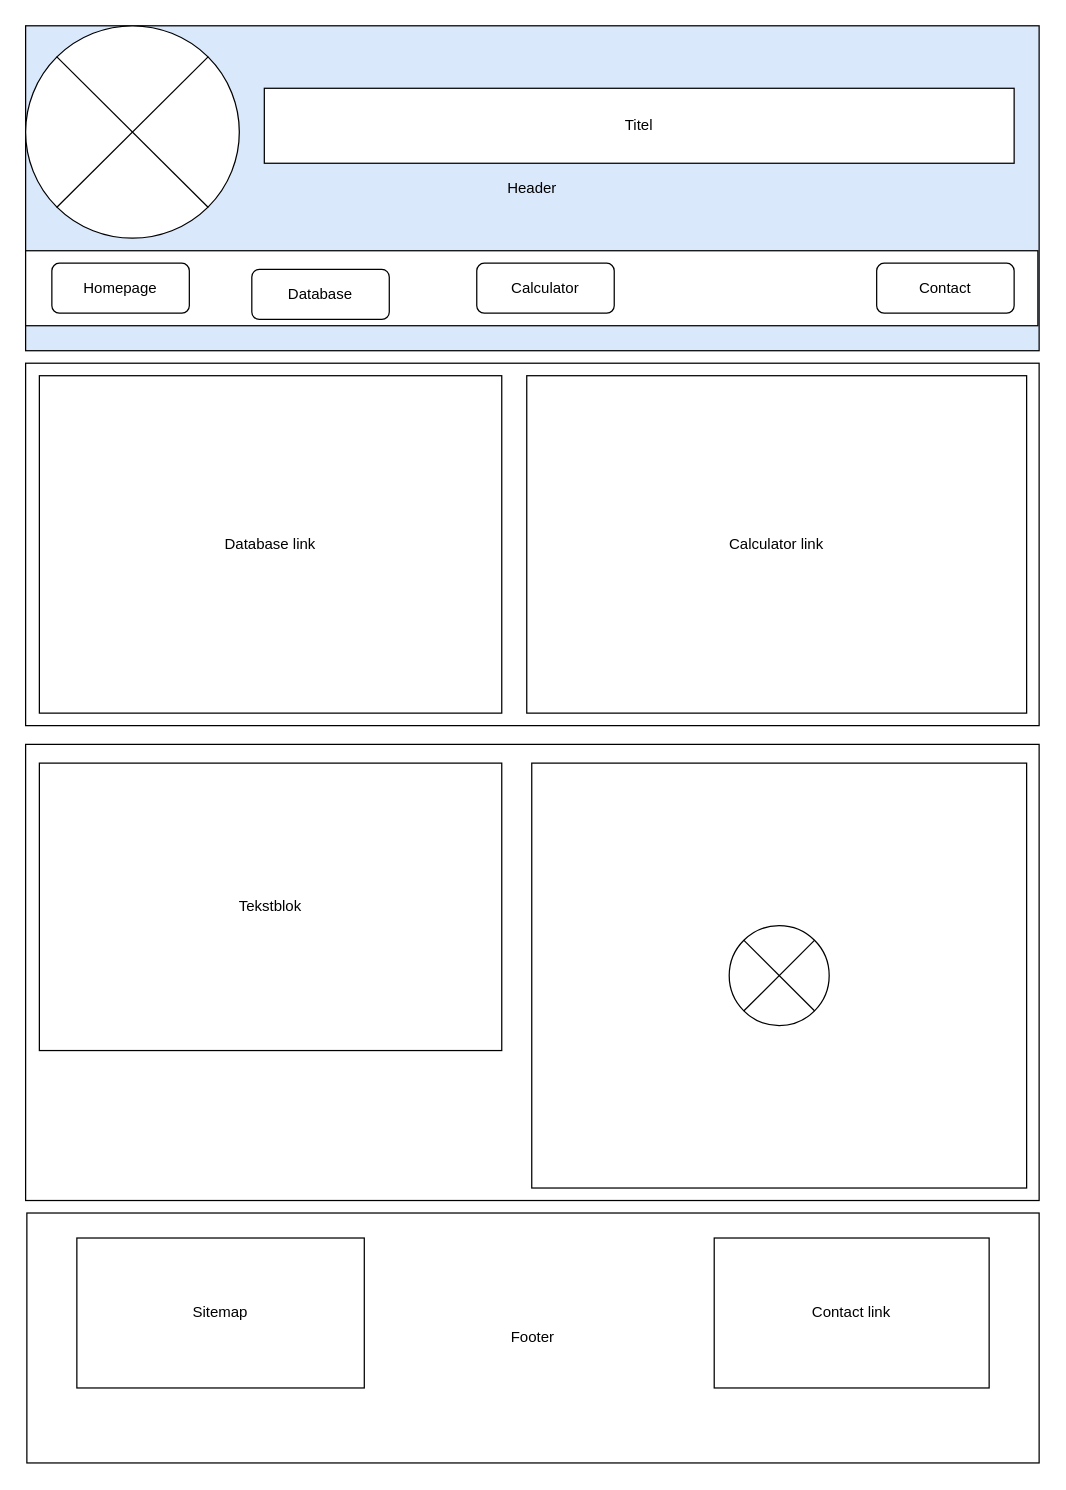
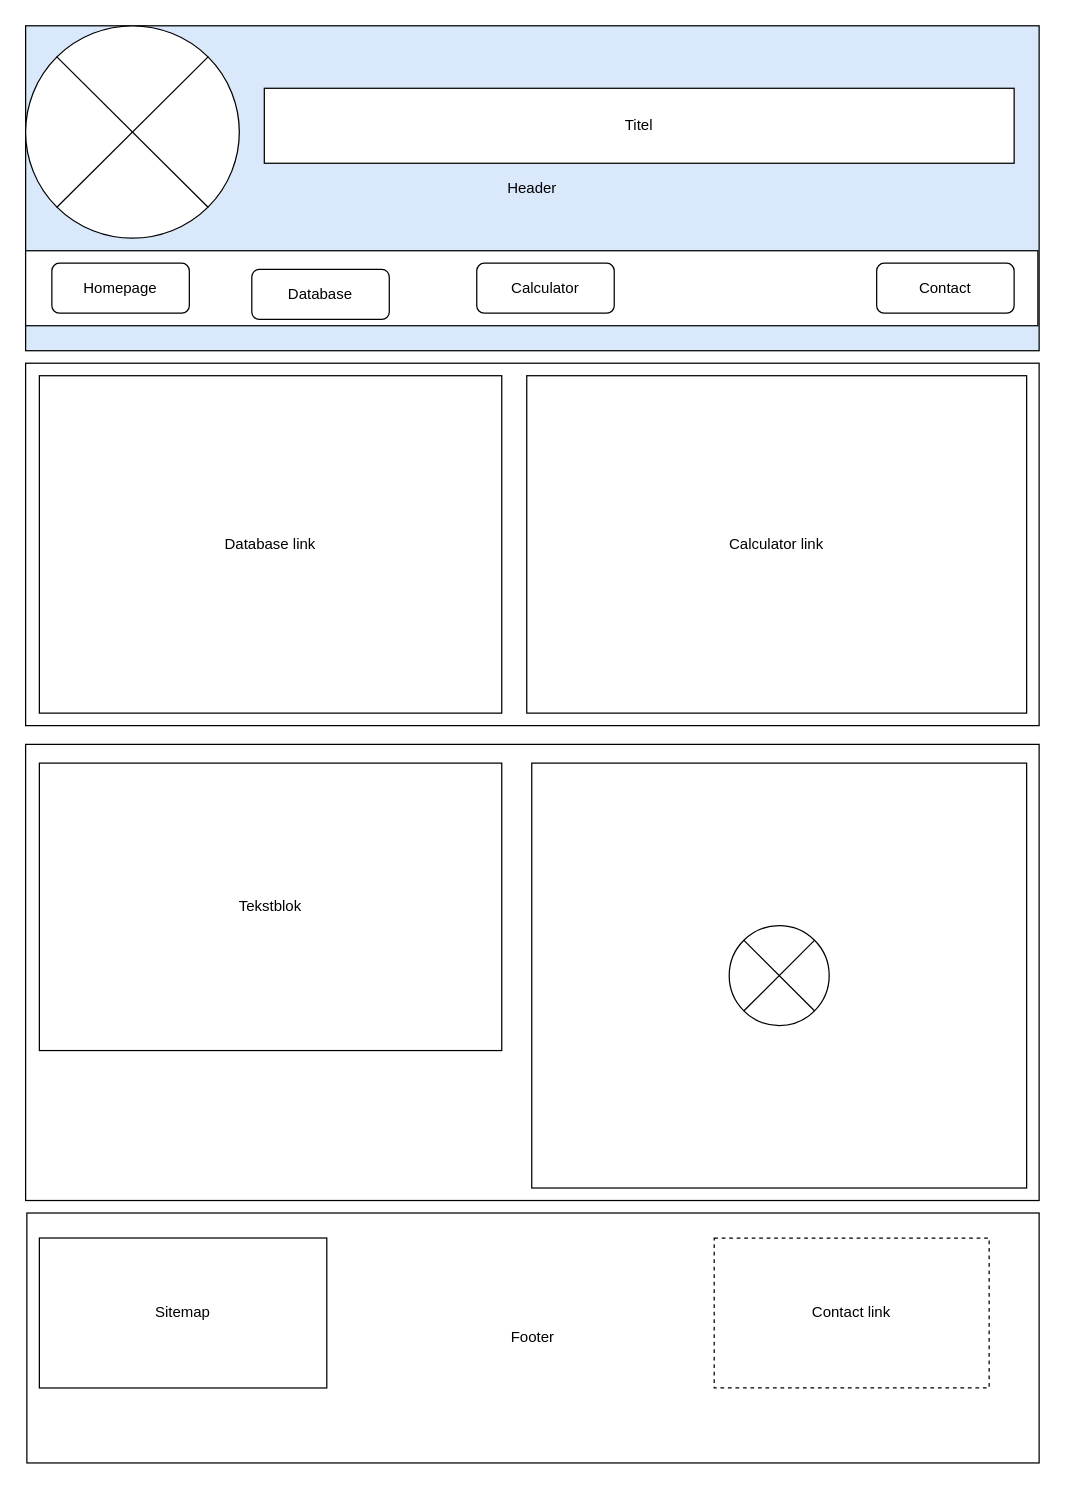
node "Sitemap": moved (221, 1313) -> (183, 1313)
node "Contact link": style solid -> dashed
